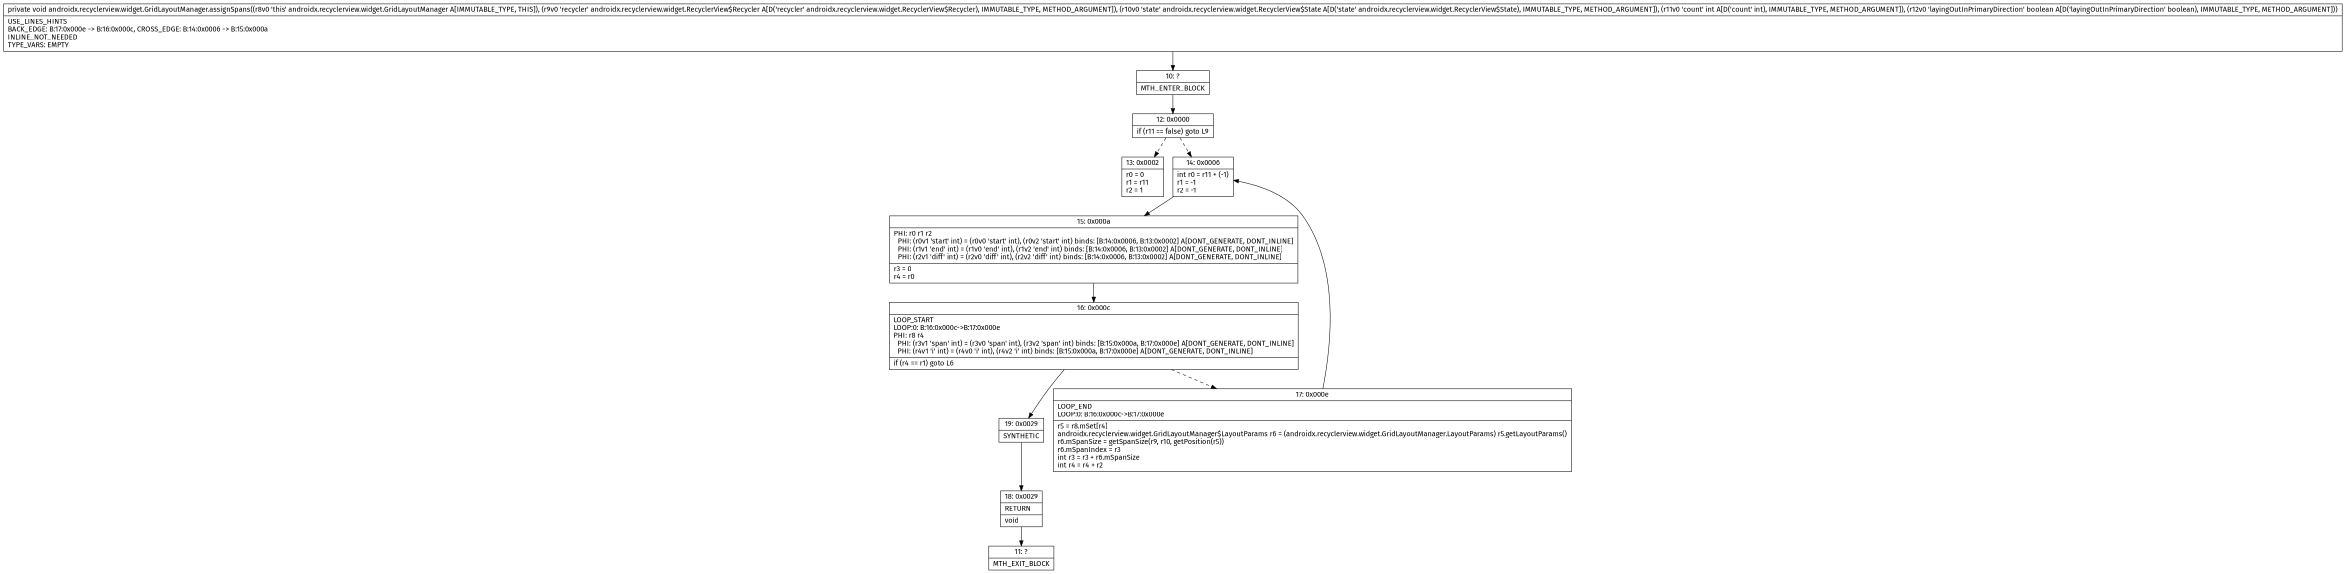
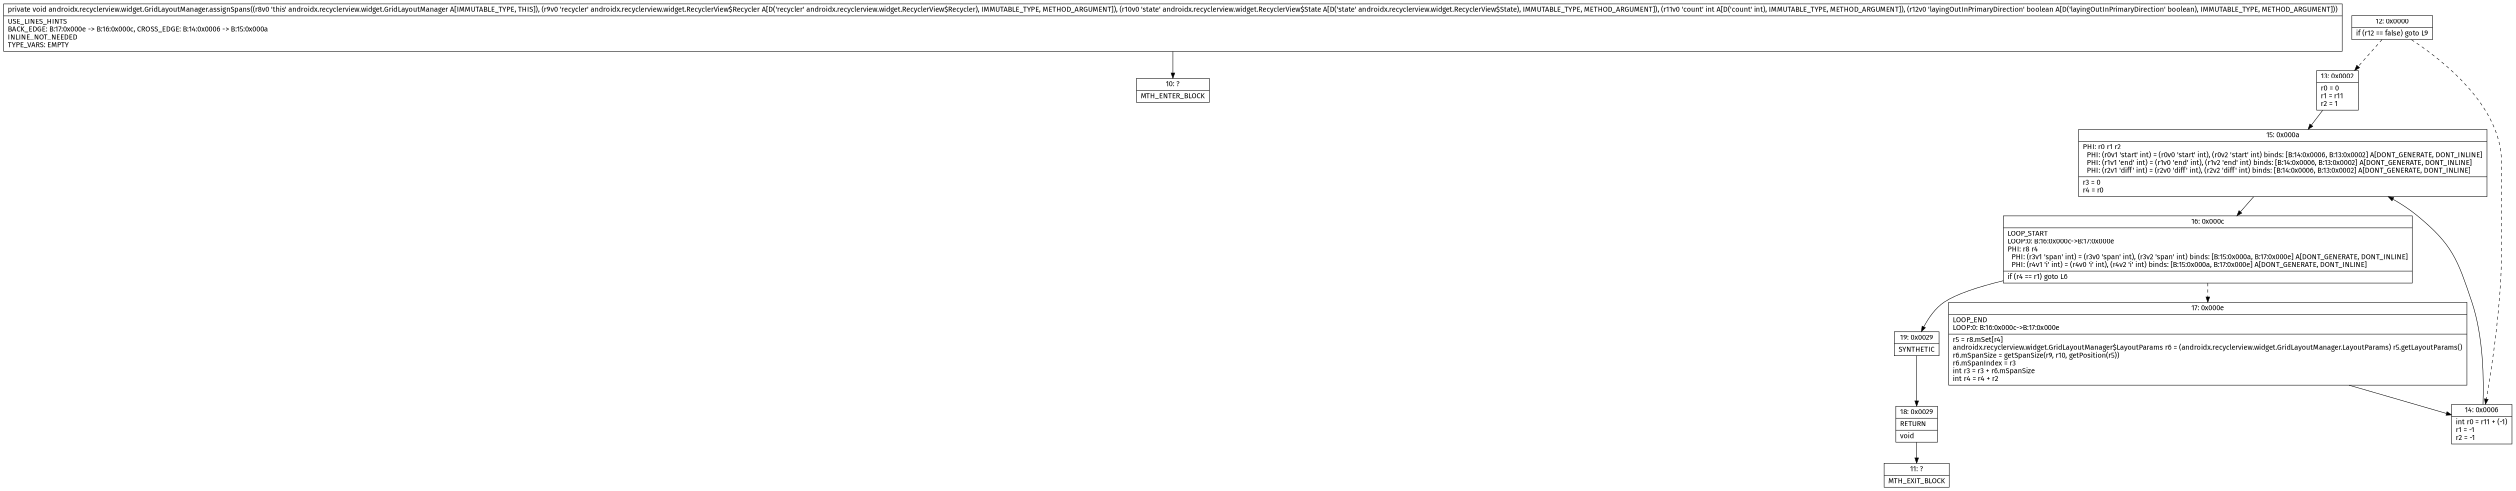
edge "10: ?" -> "12: 0x0000": removed
edge "13: 0x0002" -> "15: 0x000a": added
node "12: 0x0000": text "if (r11 == false) goto L9" -> "if (r12 == false) goto L9"
